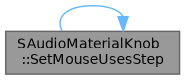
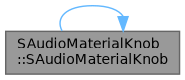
node "SAudioMaterialKnob ::SetMouseUsesStep": label "SAudioMaterialKnob ::SetMouseUsesStep" -> "SAudioMaterialKnob ::SAudioMaterialKnob"
